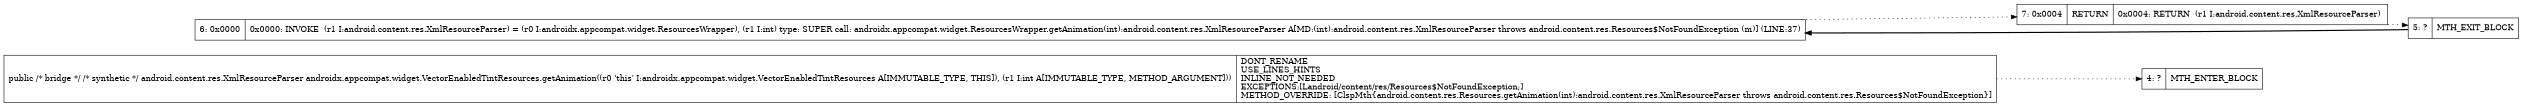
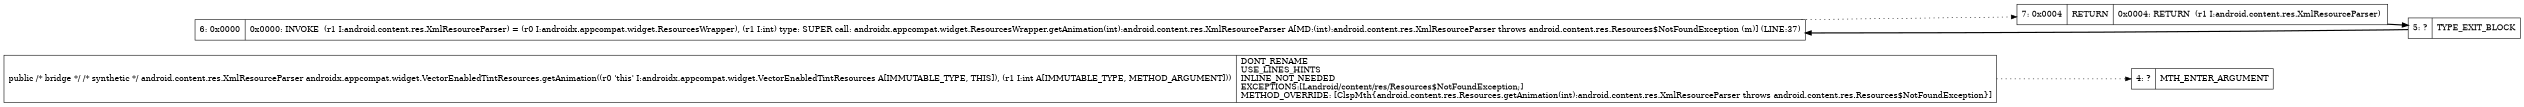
edge "7: 0x0004" -> "5: ?": style dotted -> bold
node "5: ?": text "MTH_EXIT_BLOCK" -> "TYPE_EXIT_BLOCK"
node "4: ?": text "MTH_ENTER_BLOCK" -> "MTH_ENTER_ARGUMENT"
